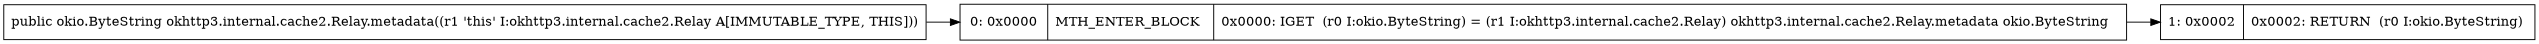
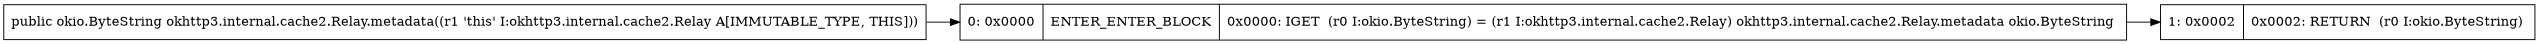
node "0: 0x0000": text "MTH_ENTER_BLOCK" -> "ENTER_ENTER_BLOCK"
